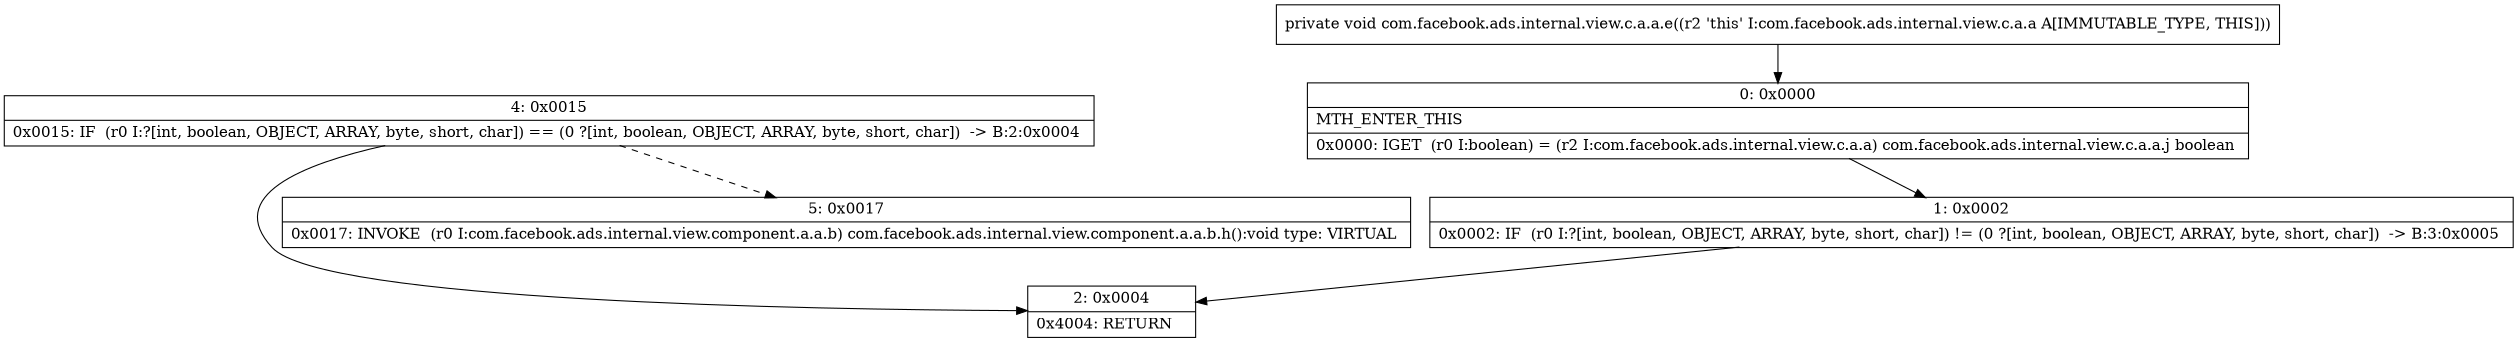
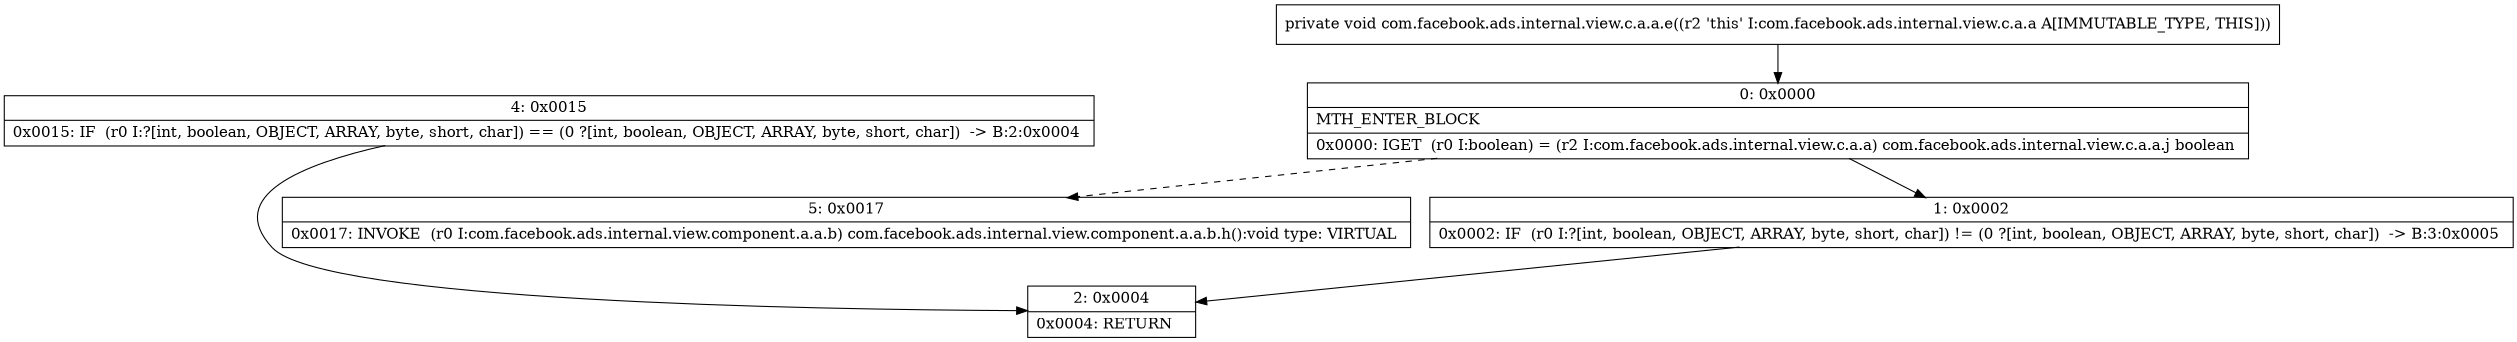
node "0: 0x0000": text "MTH_ENTER_THIS" -> "MTH_ENTER_BLOCK"
edge "4: 0x0015" -> "5: 0x0017": now "0: 0x0000" -> "5: 0x0017"
node "2: 0x0004": text "0x4004: RETURN" -> "0x0004: RETURN"
